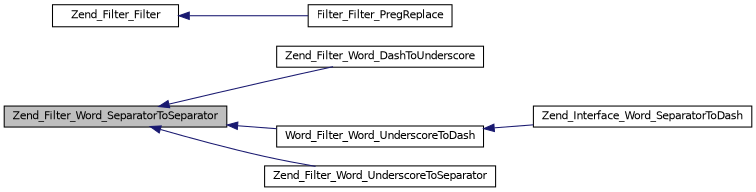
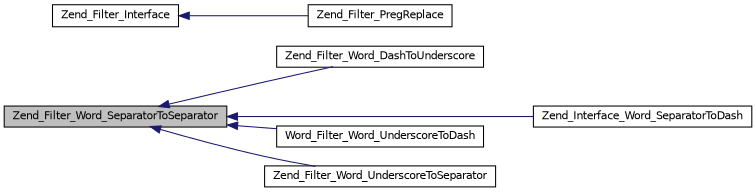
node "Zend_Filter_Filter": label "Zend_Filter_Filter" -> "Zend_Filter_Interface"
node "Filter_Filter_PregReplace": label "Filter_Filter_PregReplace" -> "Zend_Filter_PregReplace"
edge "Zend_Interface_Word_SeparatorToDash" -> "Word_Filter_Word_UnderscoreToDash": now "Zend_Interface_Word_SeparatorToDash" -> "Zend_Filter_Word_SeparatorToSeparator"
